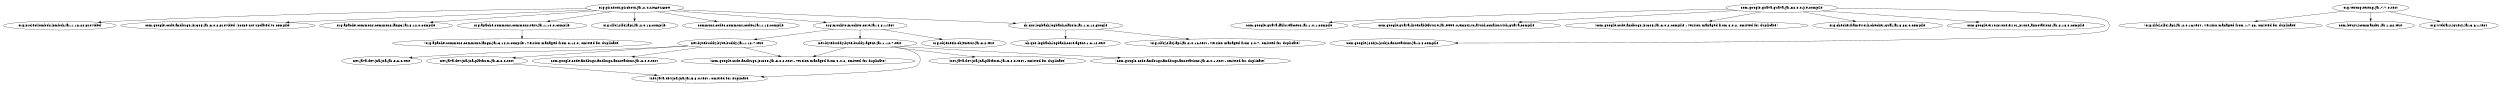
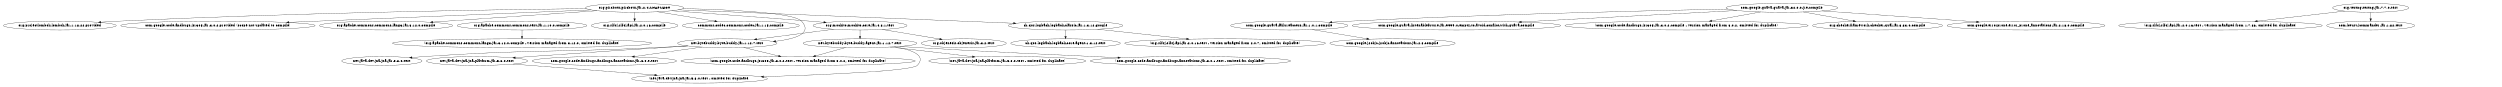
edge "org.pircbotx:pircbotx:jar:2.4-SNAPSHOT" -> "org.apache.commons:commons-text:jar:1.10.0:compile": now "org.pircbotx:pircbotx:jar:2.4-SNAPSHOT" -> "net.bytebuddy:byte-buddy:jar:1.12.7:test"
node "org.webjars:jquery:jar:3.6.1:test": removed
edge "com.google.guava:guava:jar:32.0.0-jre:compile" -> "com.google.j2objc:j2objc-annotations:jar:2.8:compile": now "com.google.guava:failureaccess:jar:1.0.1:compile" -> "com.google.j2objc:j2objc-annotations:jar:2.8:compile"
